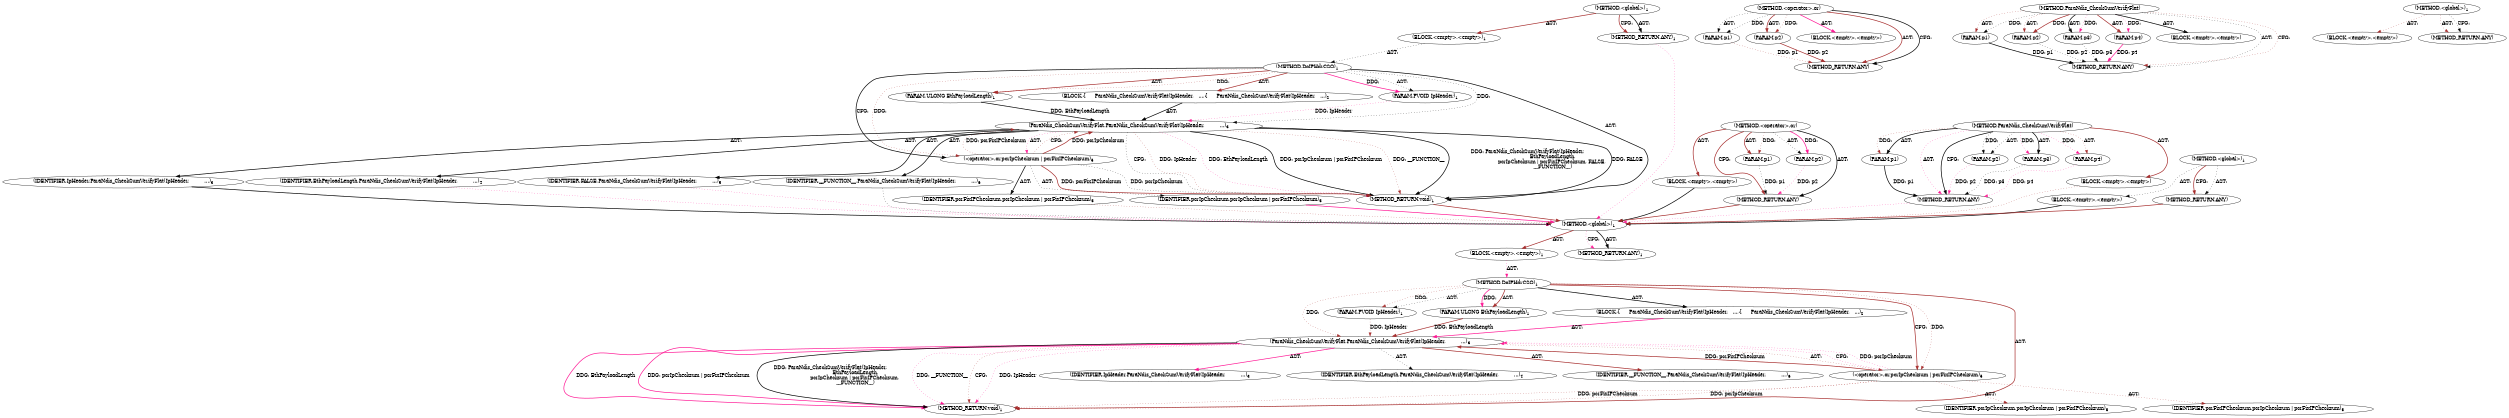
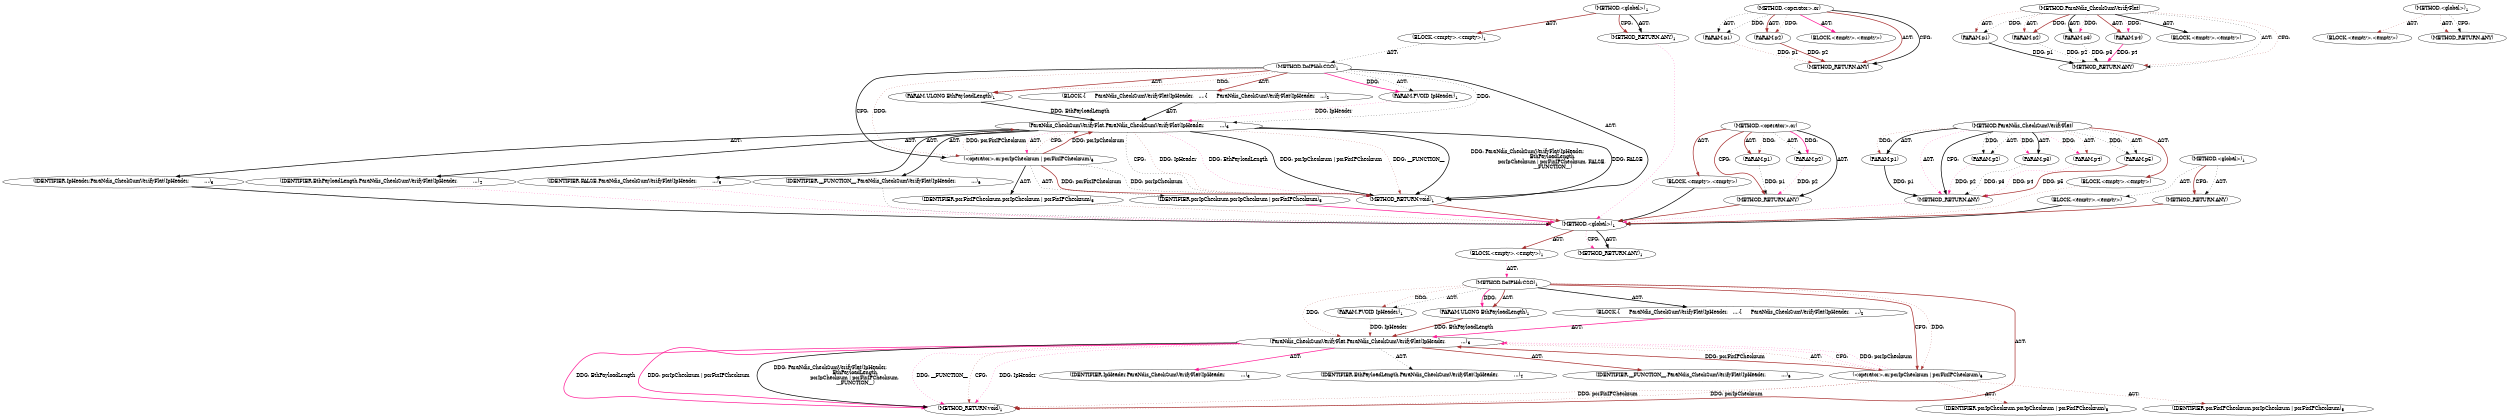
node "(PARAM,p5)": added
